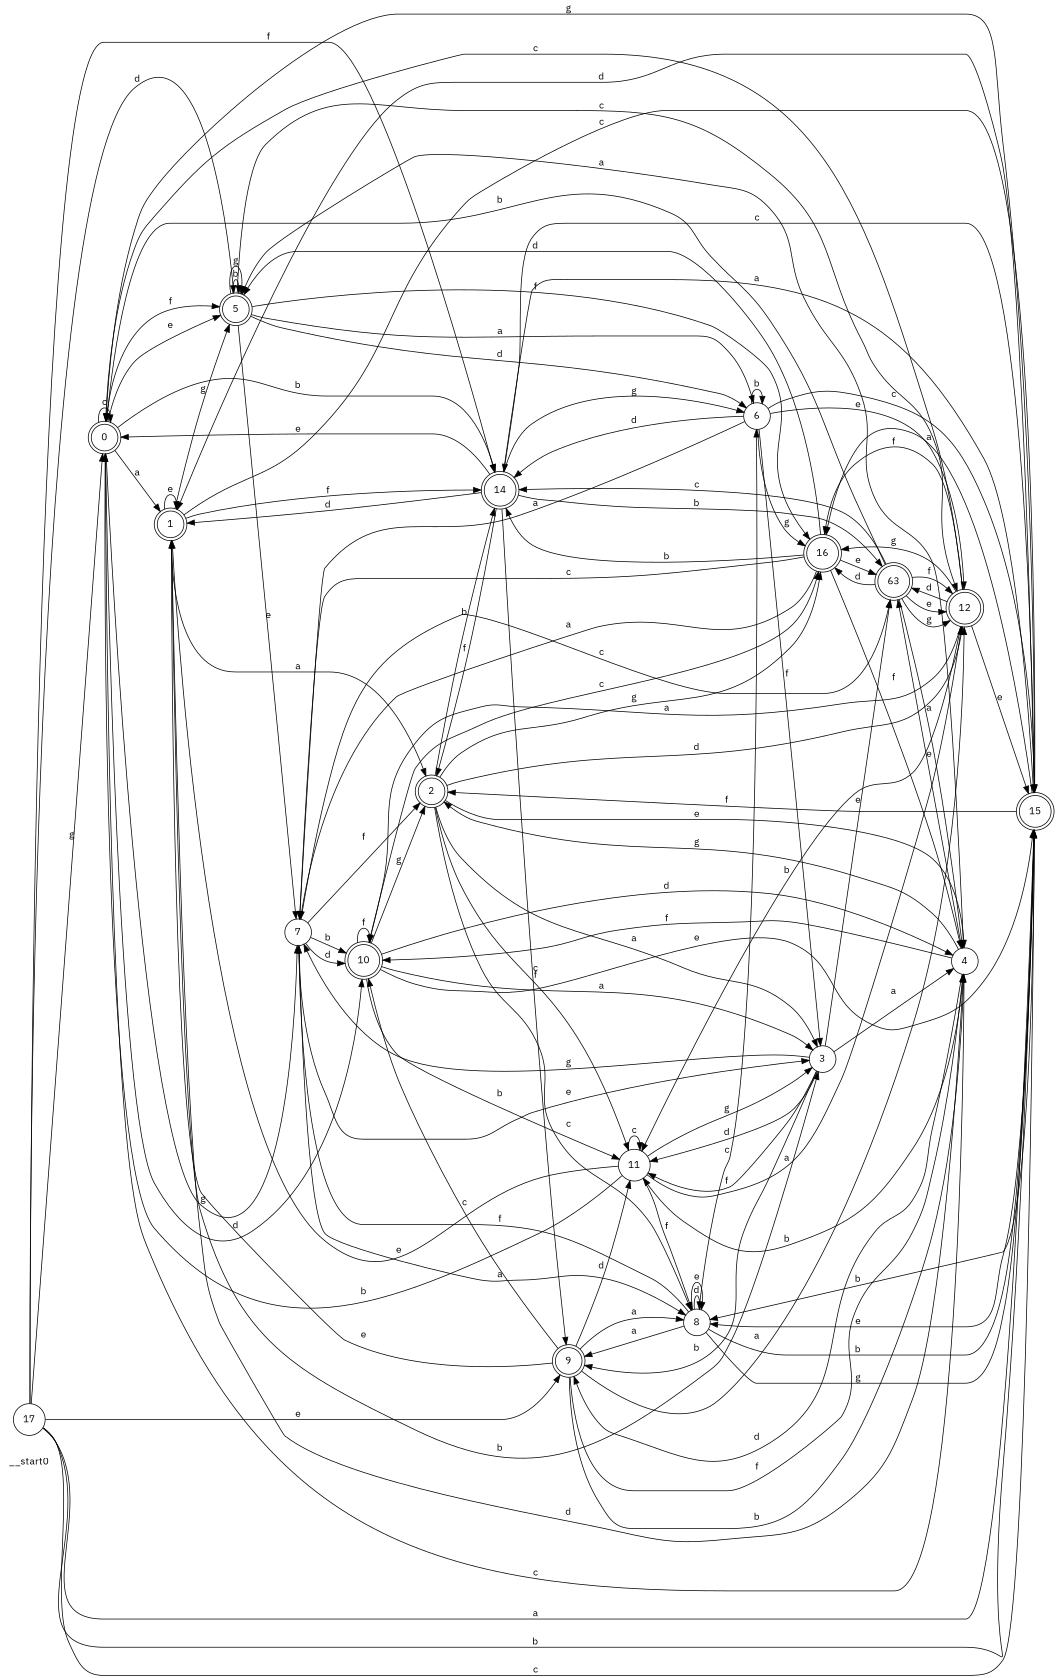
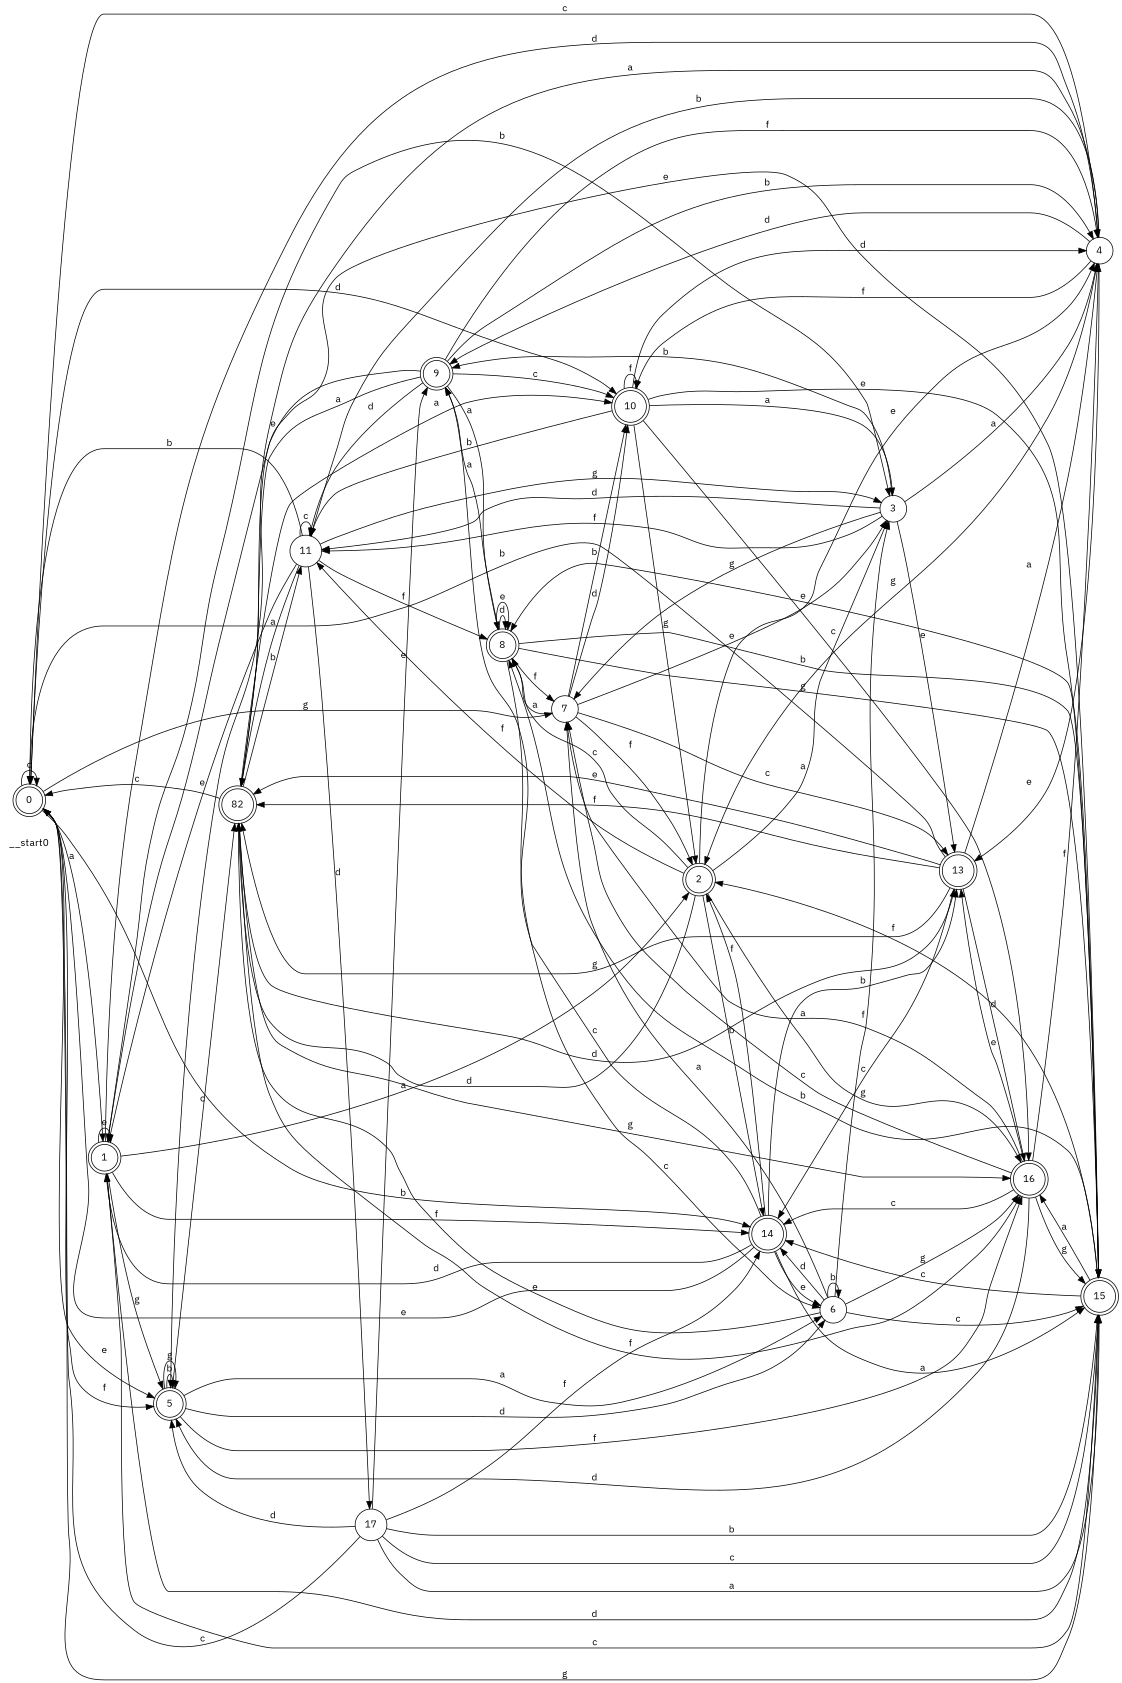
edge "14" -> "6": label "g" -> "e"
edge "16" -> "14": label "b" -> "c"
node "63": label "63" -> "13"
node "12": label "12" -> "82"
edge "5" -> "7": removed, label "e"
edge "17" -> "0": label "g" -> "c"
edge "11" -> "17": added, label "d"
edge "16" -> "15": added, label "g"
node "8": shape circle -> doublecircle
